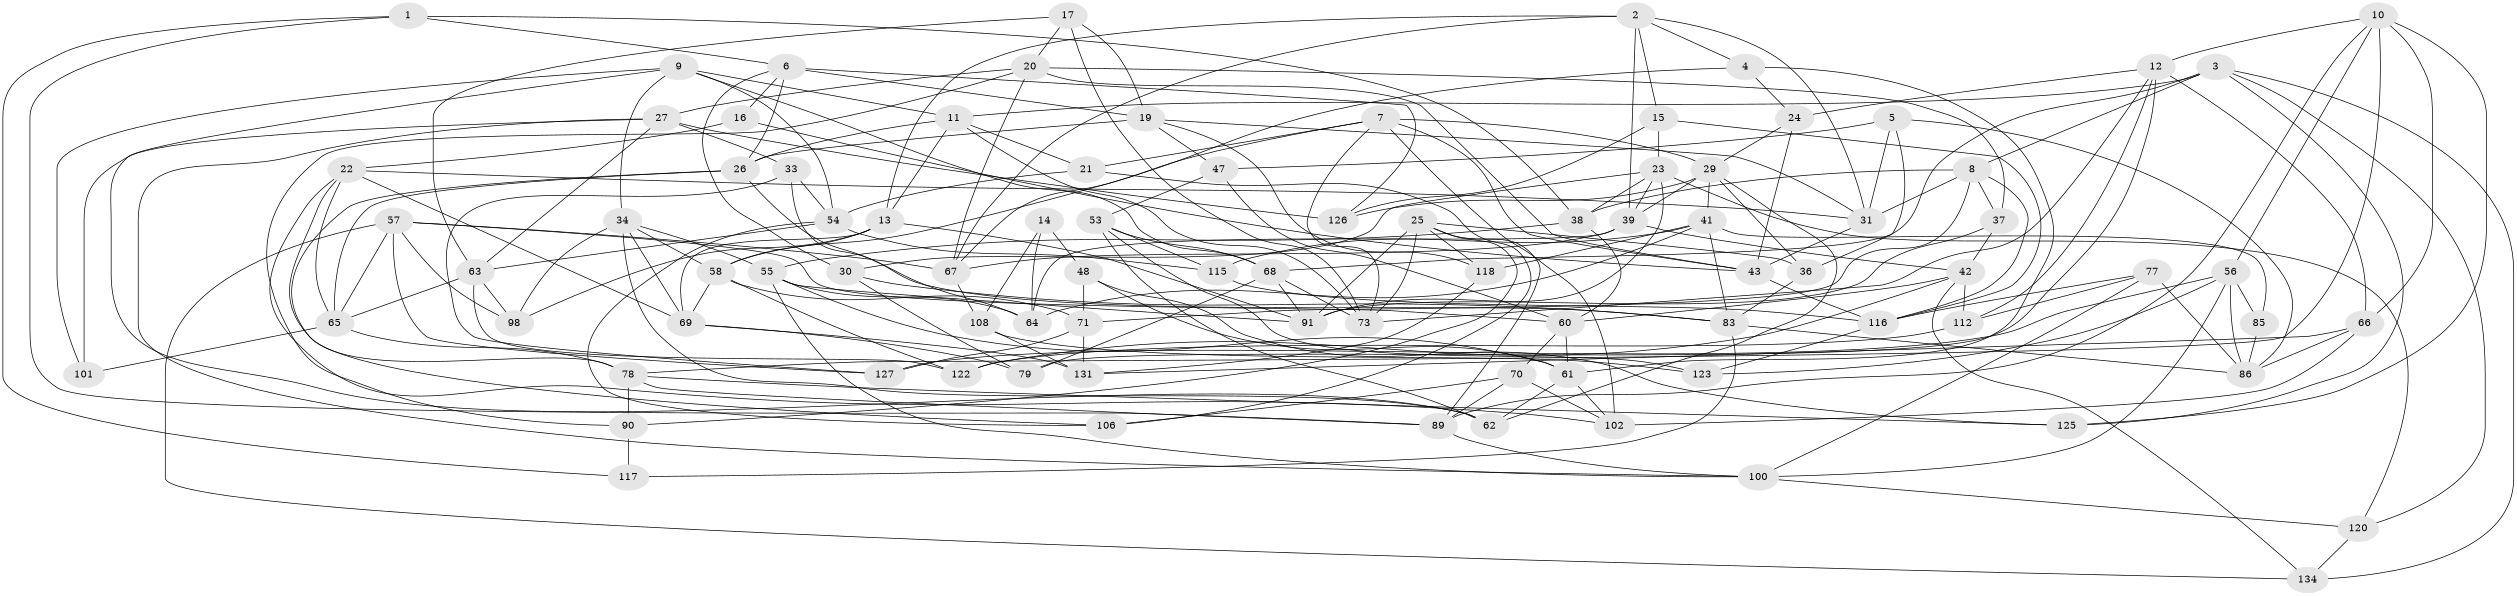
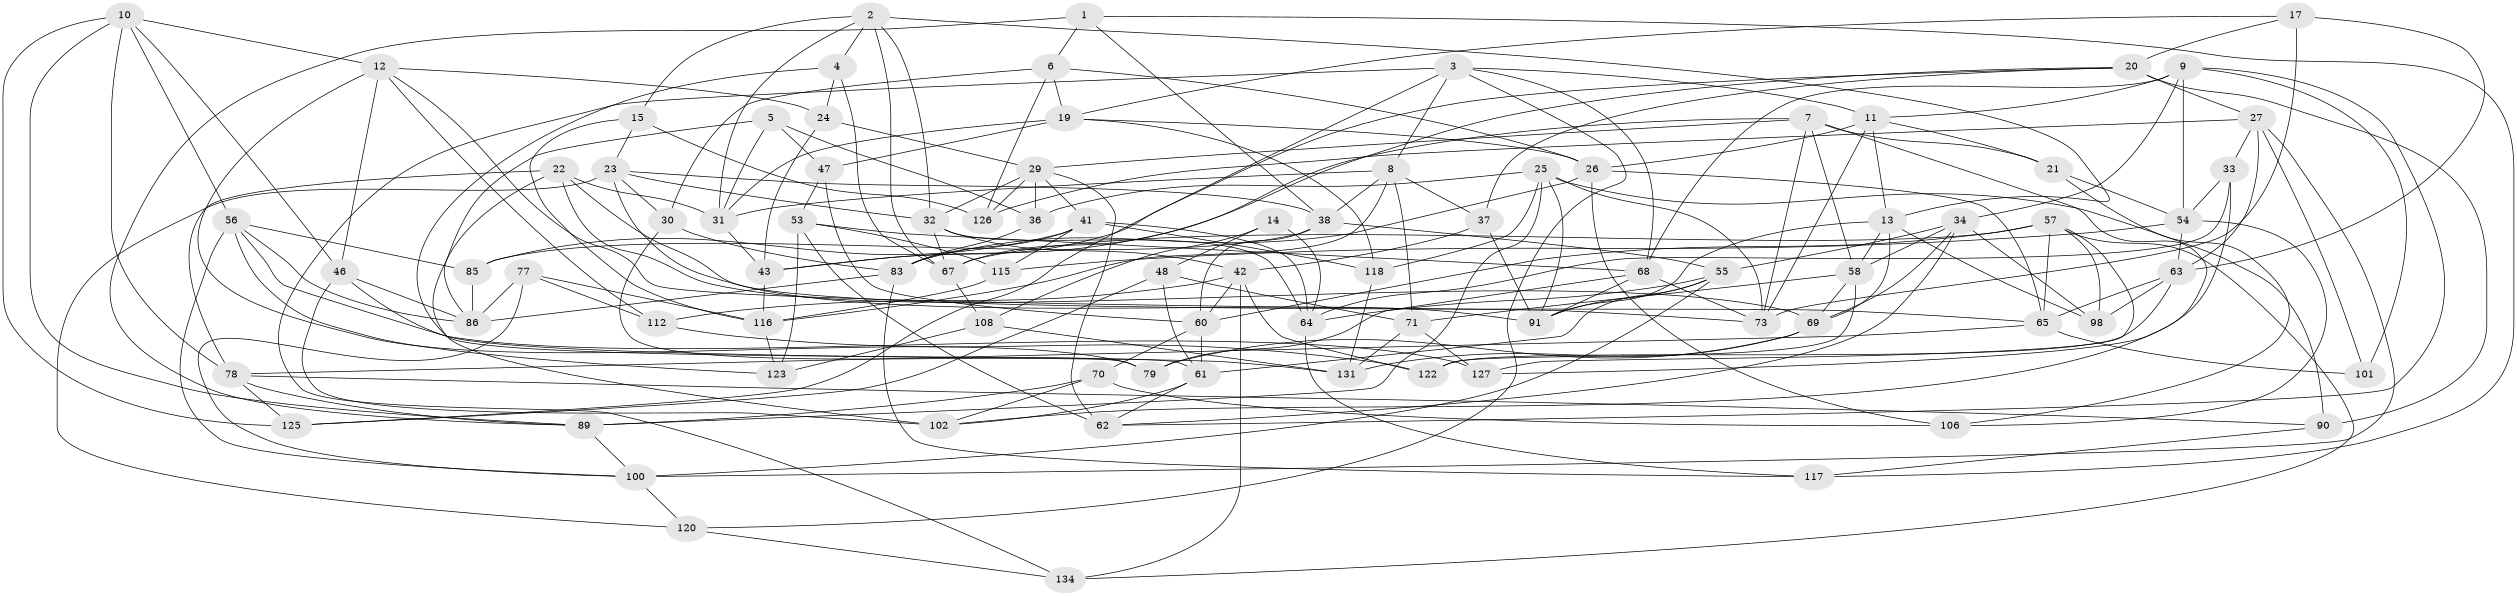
node "16": removed
node "39": label "39" -> "32"
edge "38" -- "85": added
node "66": label "66" -> "46"
edge "64" -- "117": added
